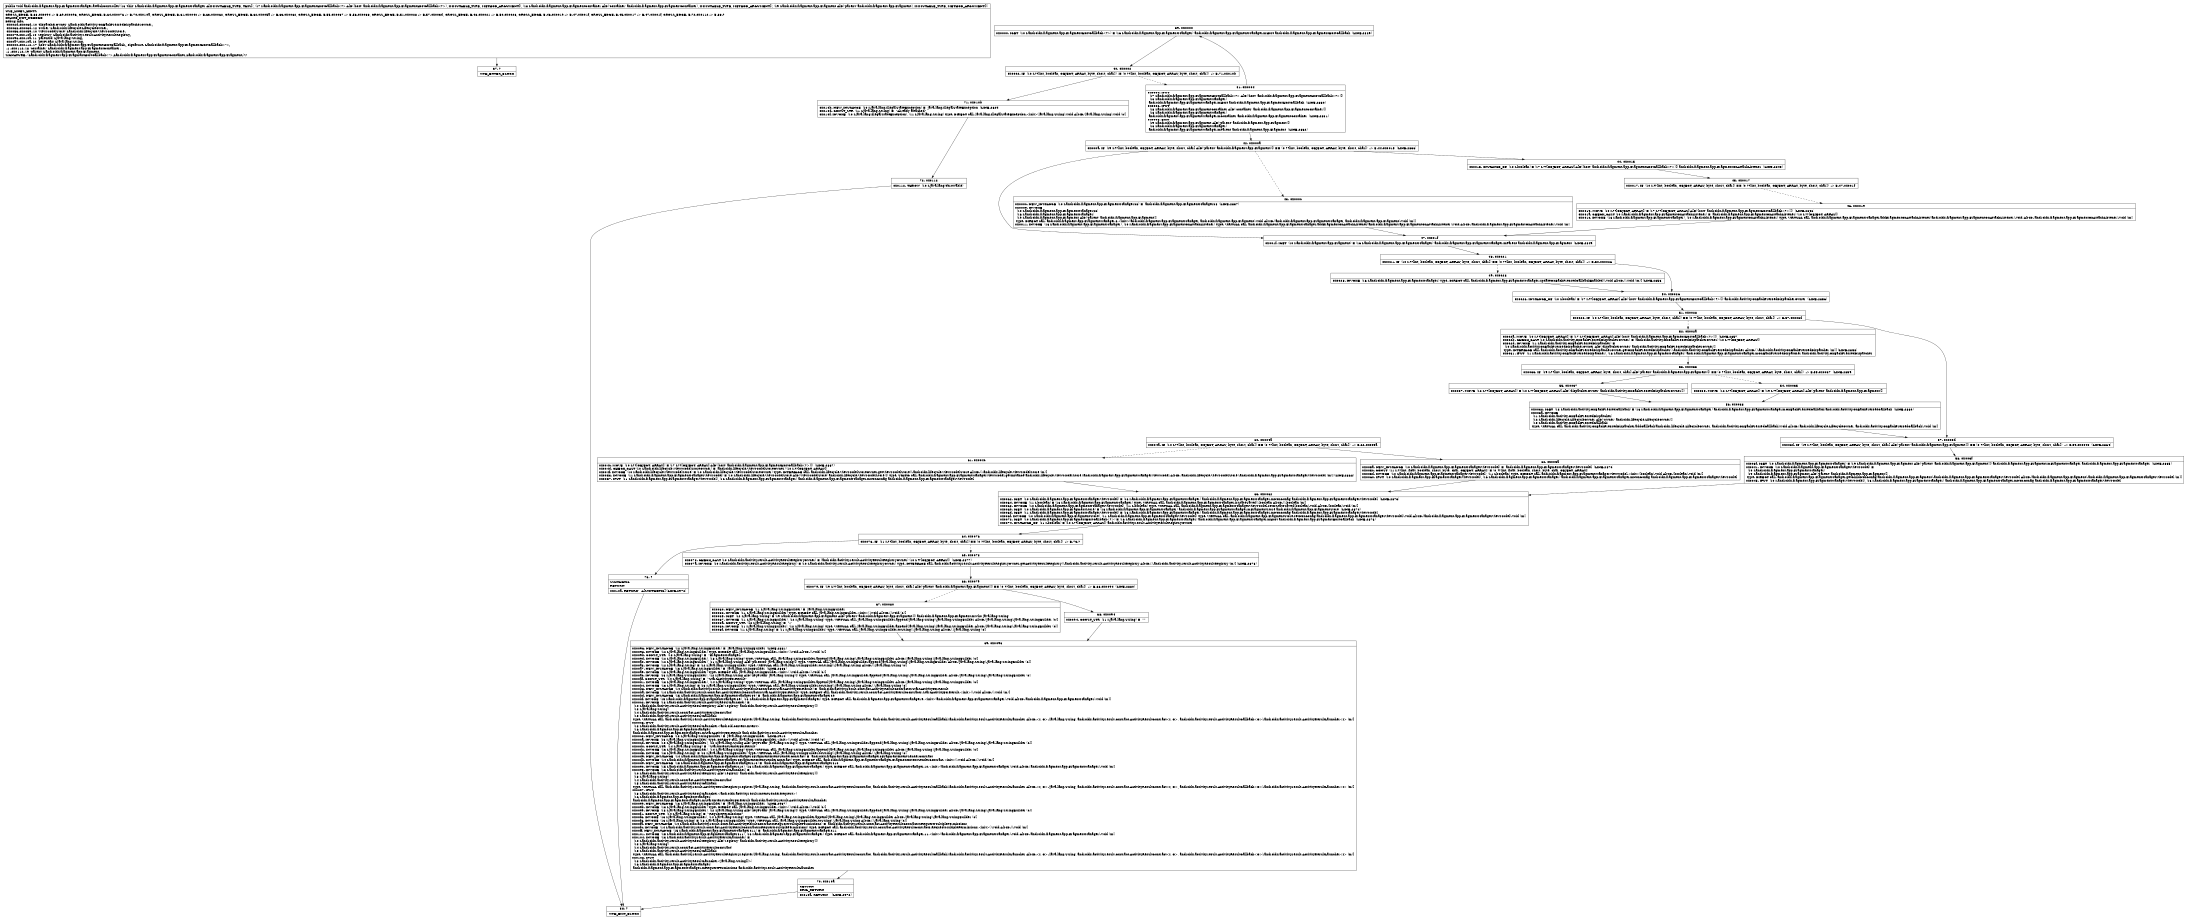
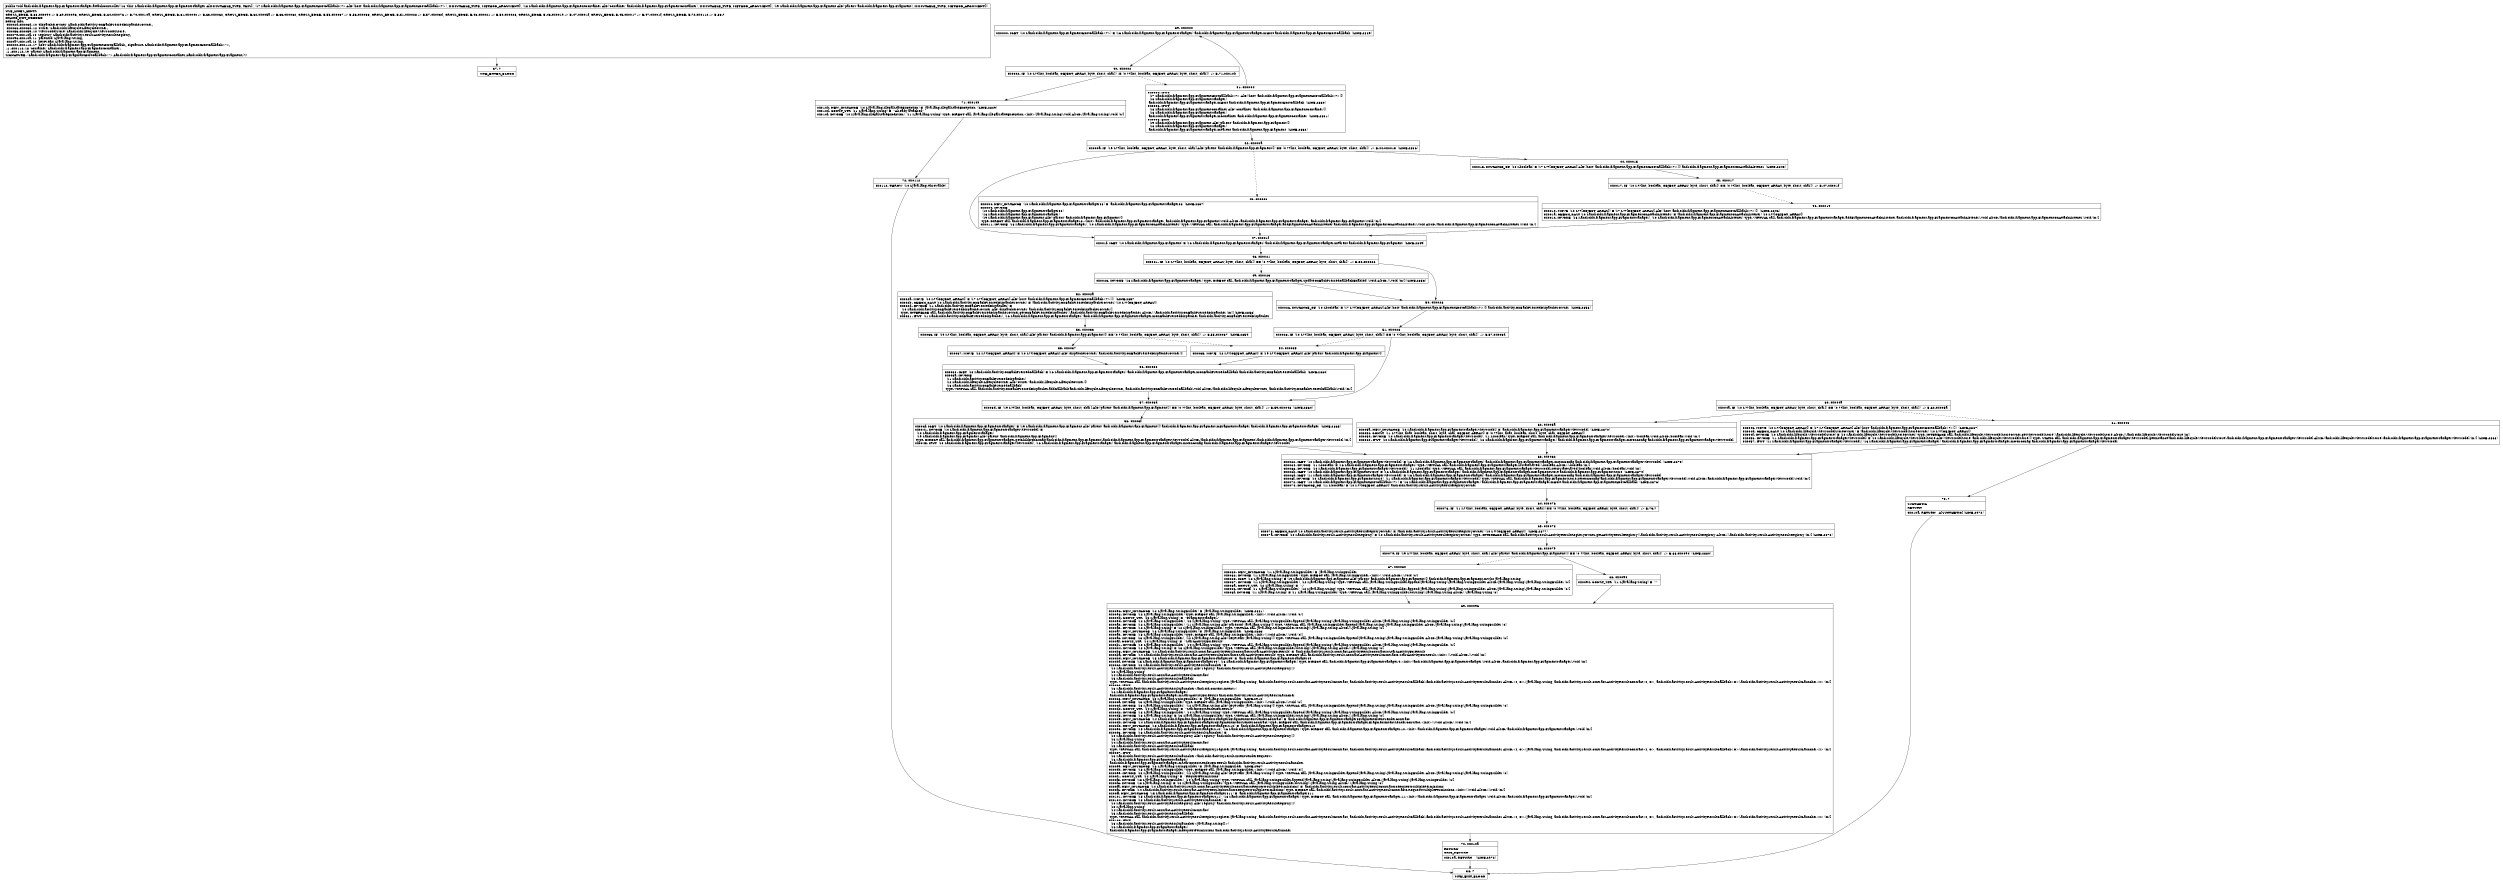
edge "51: 0x0028" -> "52: 0x002a": now "51: 0x0028" -> "54: 0x0035"
edge "64: 0x0076" -> "73: ?": now "61: 0x004c" -> "73: ?"
